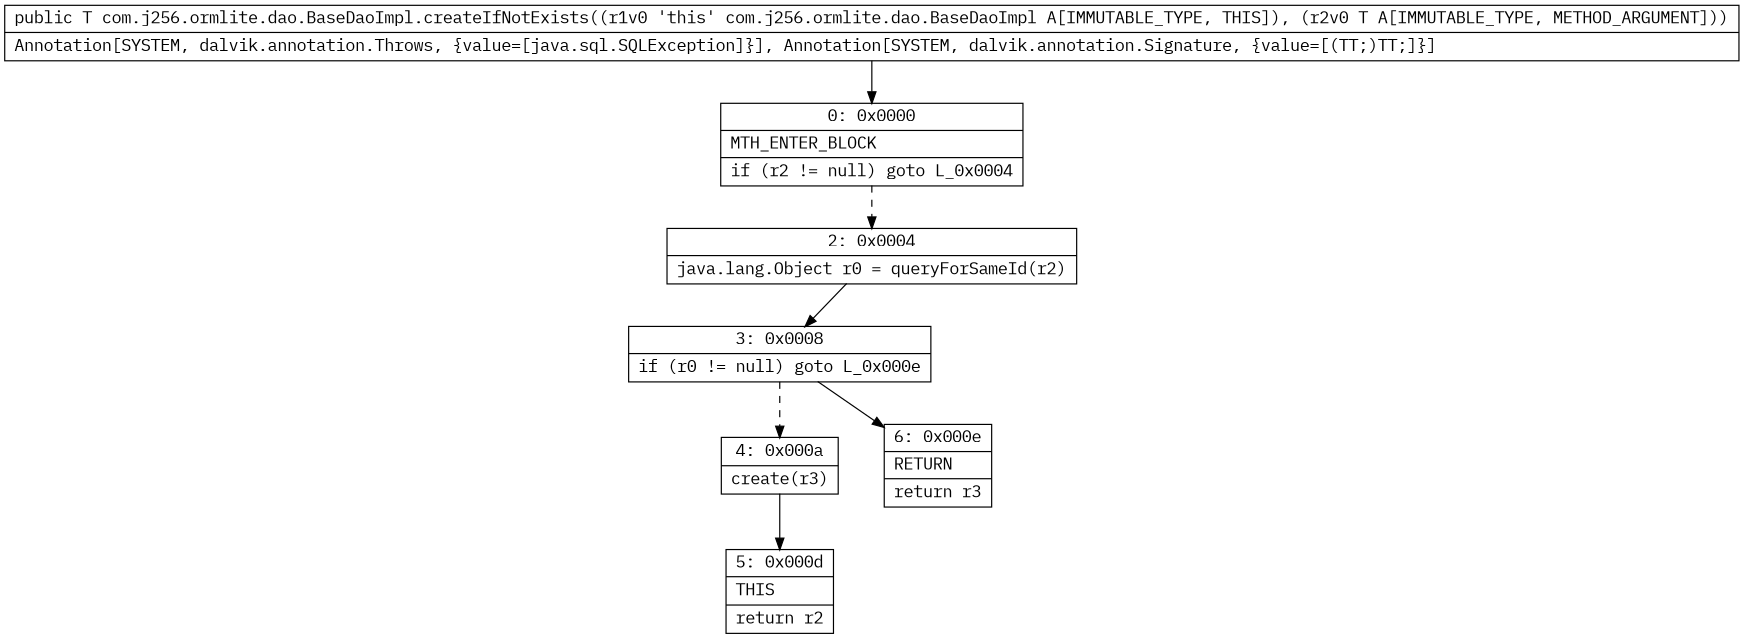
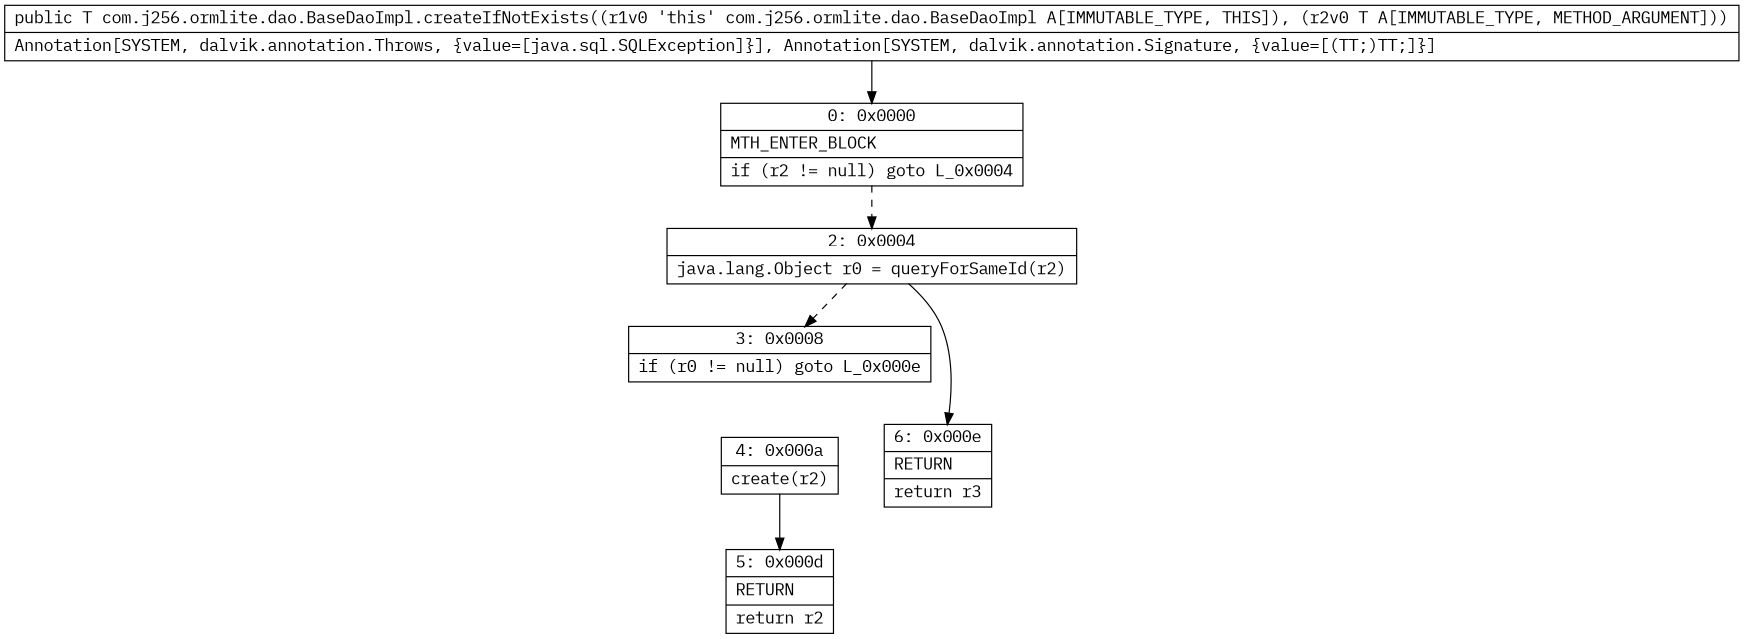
edge "2: 0x0004" -> "3: 0x0008": style solid -> dashed
edge "3: 0x0008" -> "6: 0x000e": now "2: 0x0004" -> "6: 0x000e"
edge "3: 0x0008" -> "4: 0x000a": removed
node "4: 0x000a": text "create(r3)" -> "create(r2)"
node "5: 0x000d": text "THIS" -> "RETURN"
